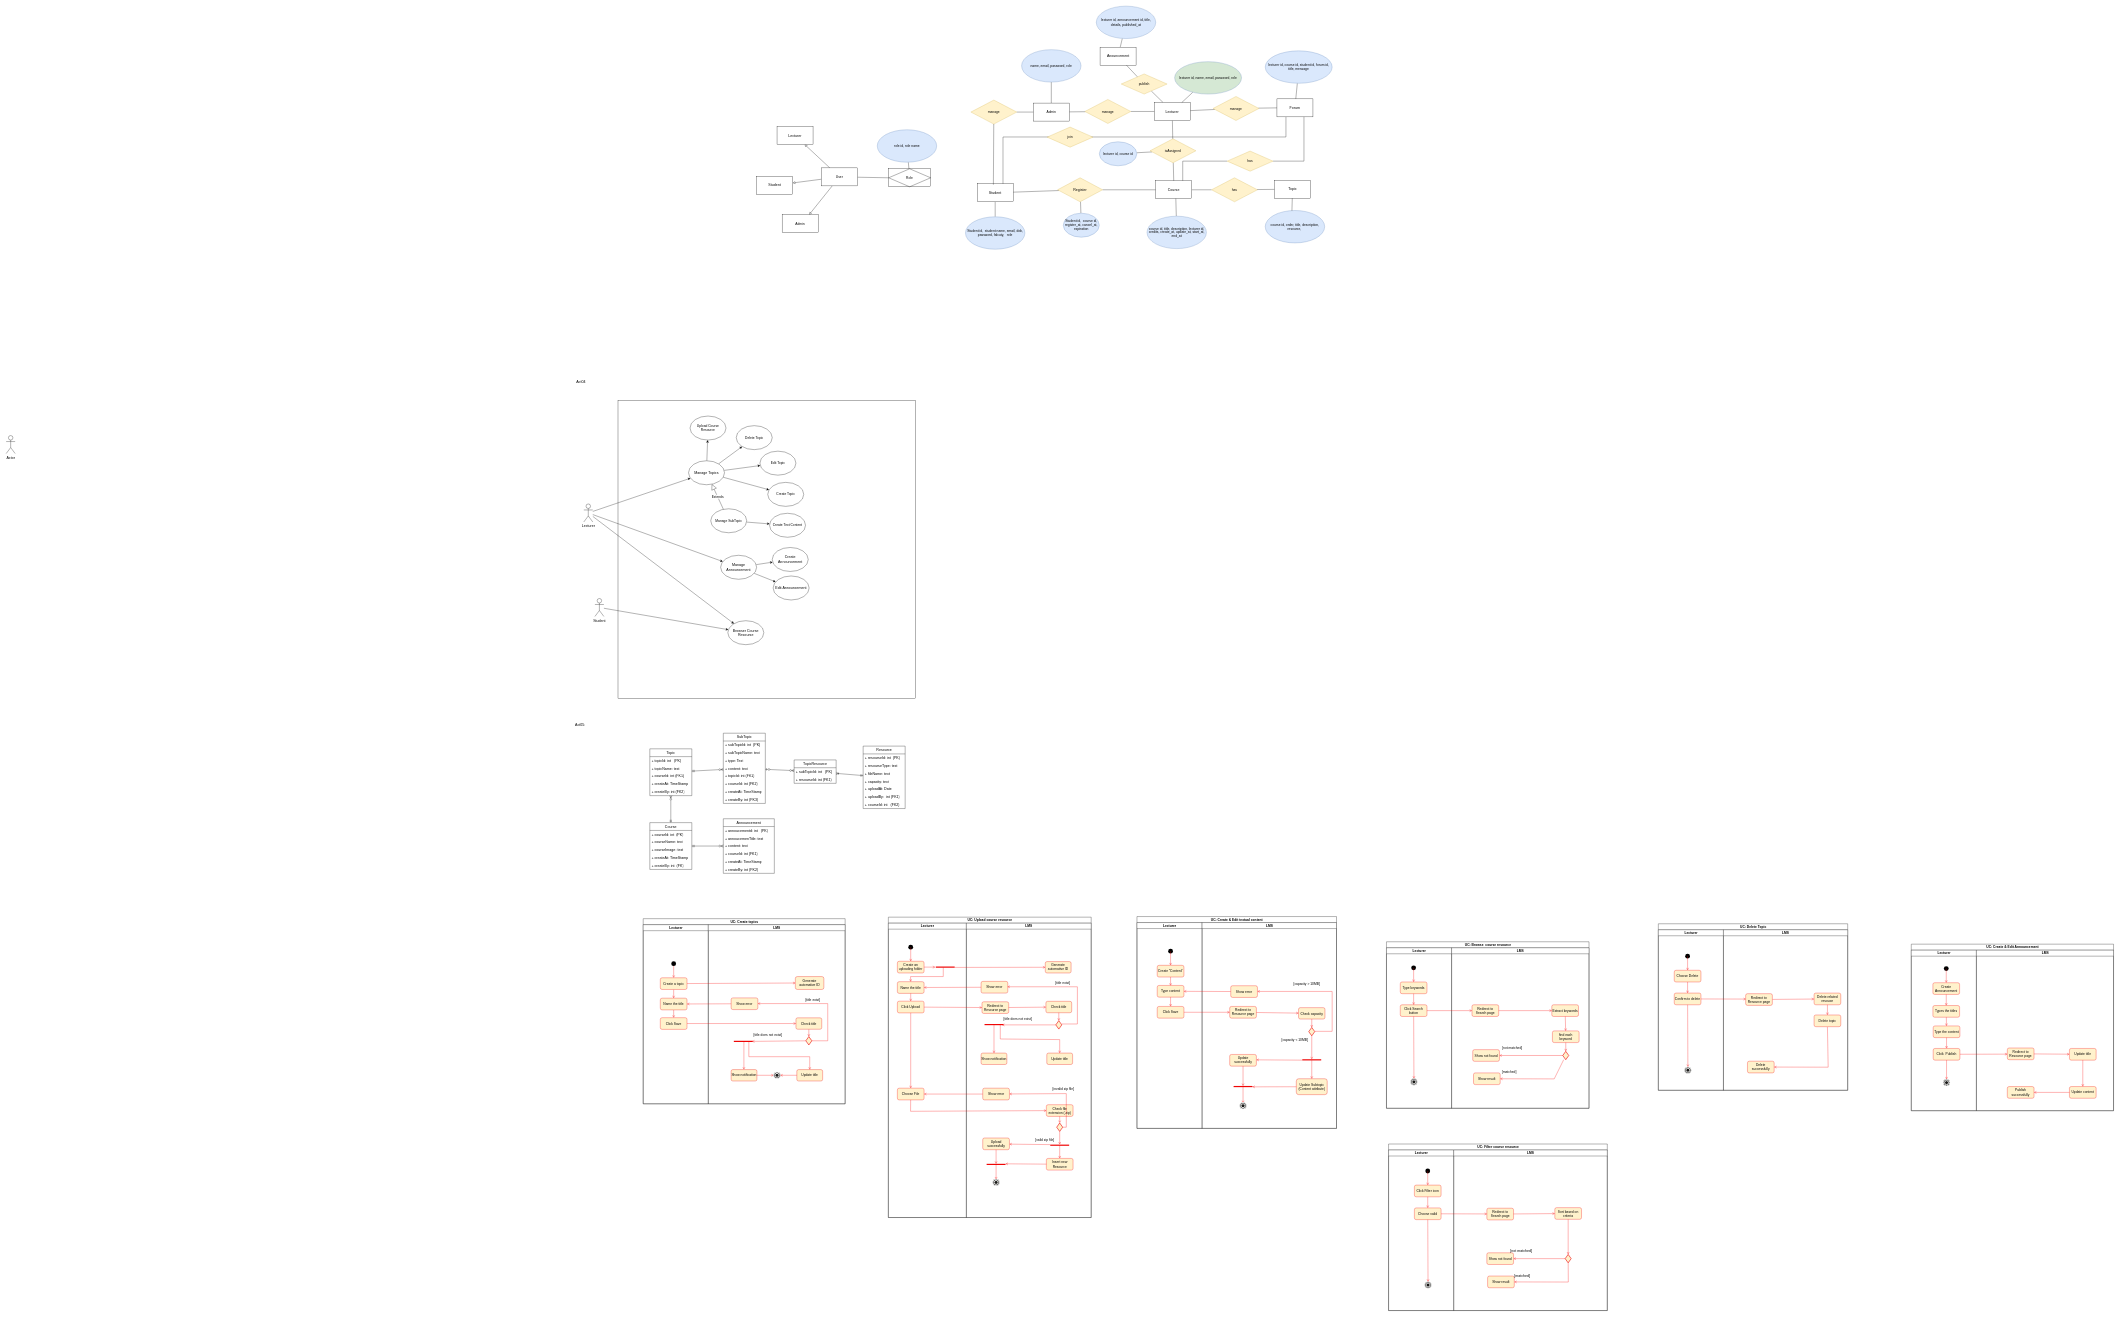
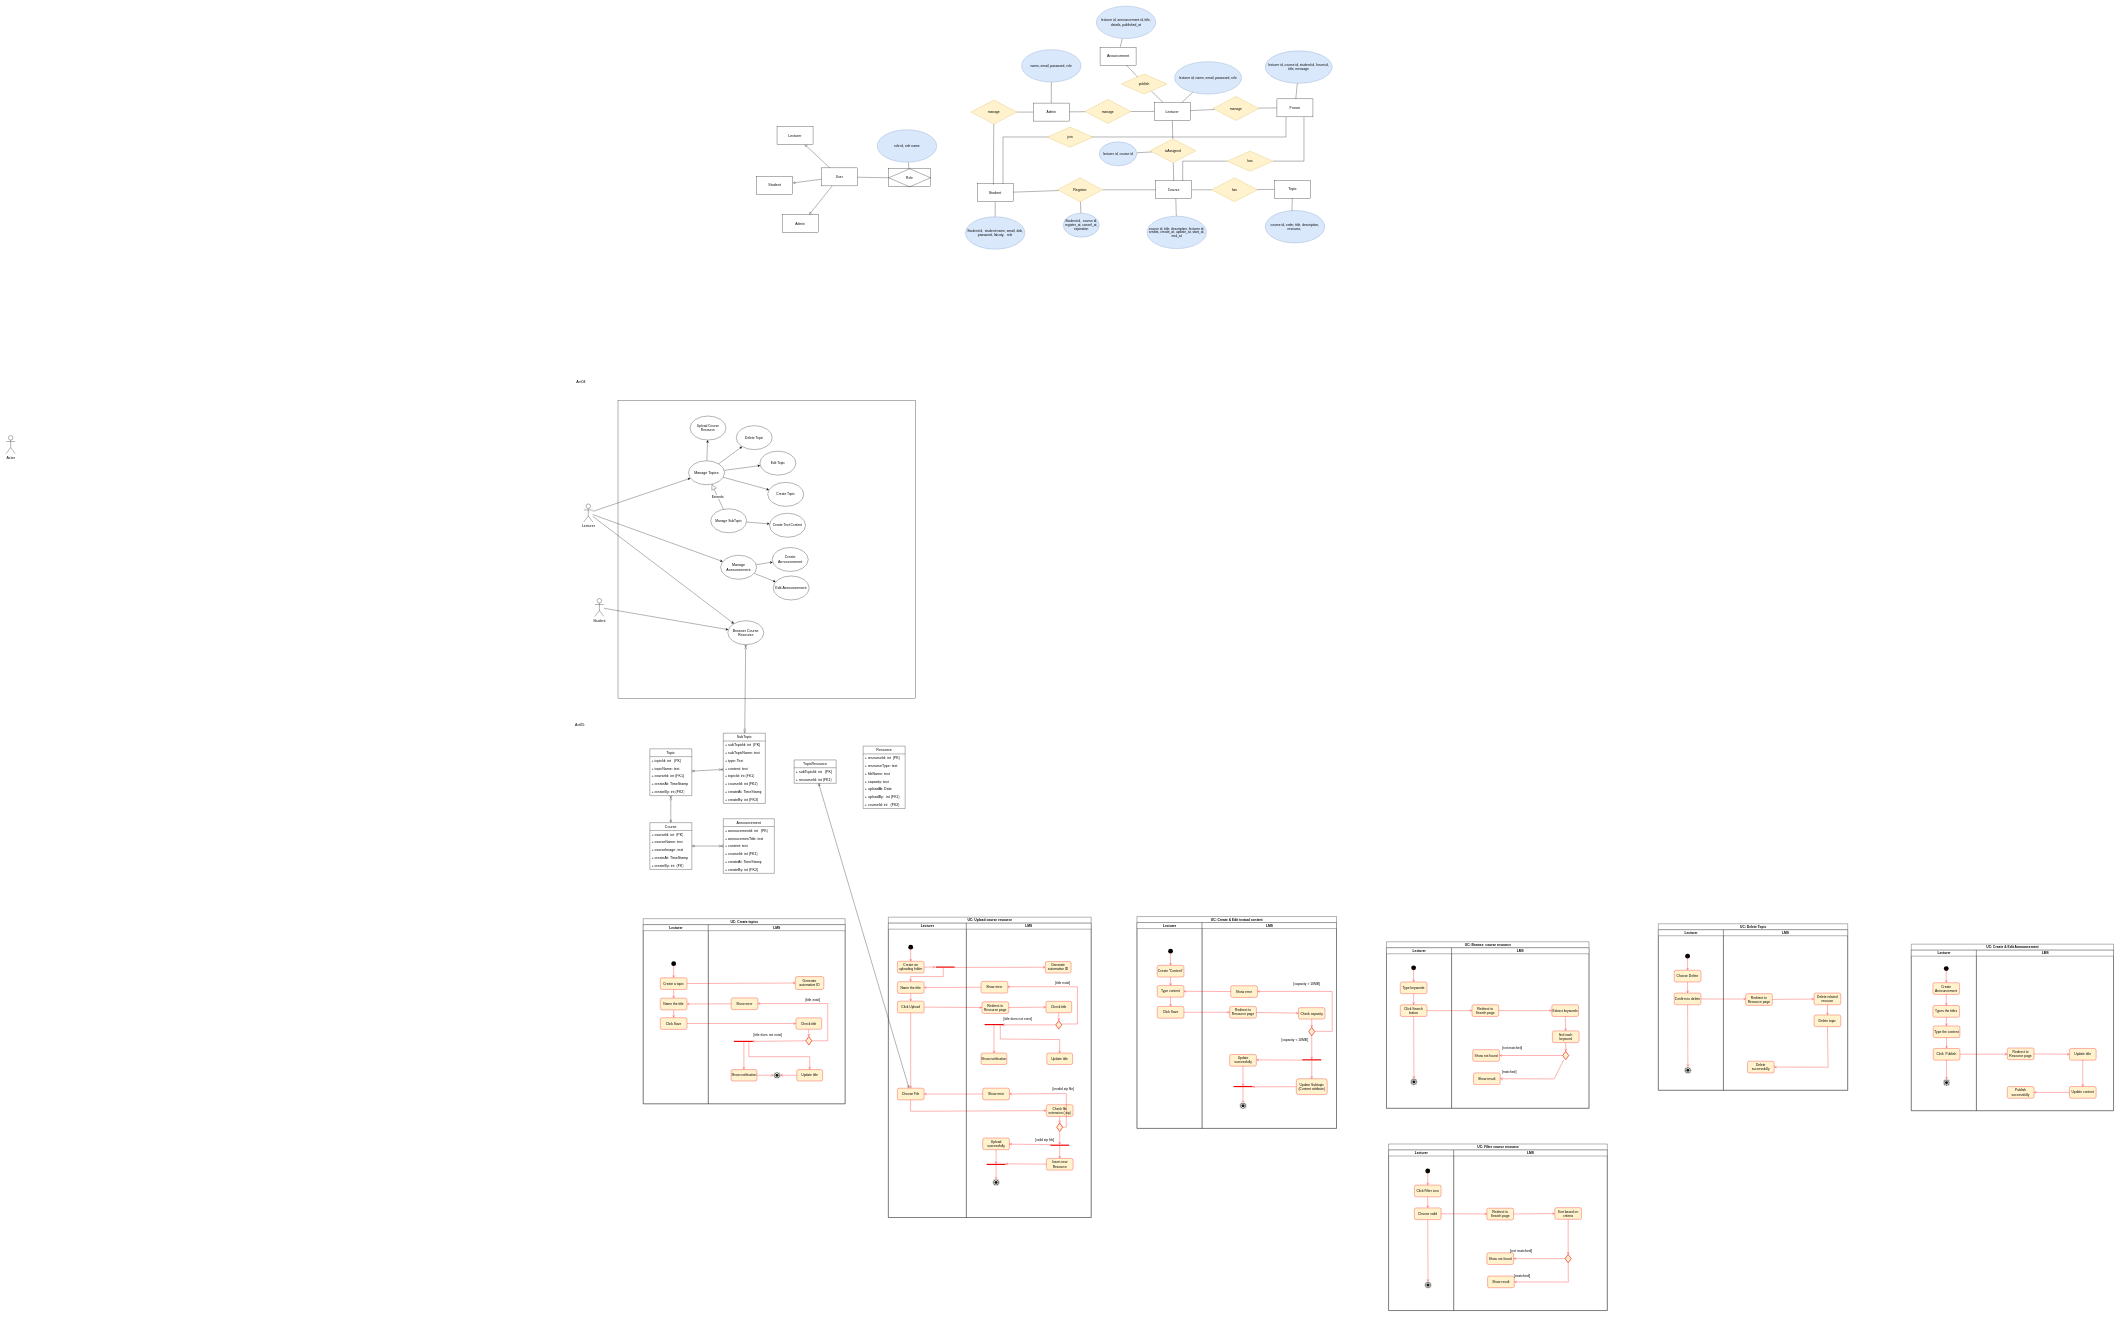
node "lecturer id, name, email, password, role": fillcolor #d5e8d4 -> #dae8fc
edge "SubTopic" -- "TopicResource": now "SubTopic" -- "Browser Course Resourse"
edge "TopicResource" -- "Resource": now "TopicResource" -- "Choose File"
